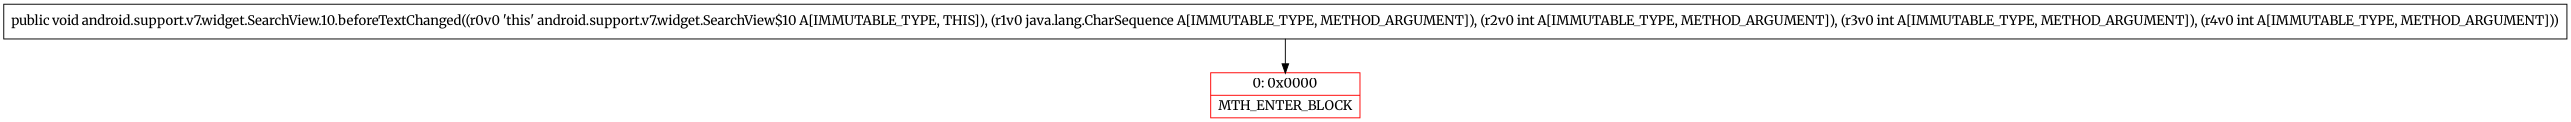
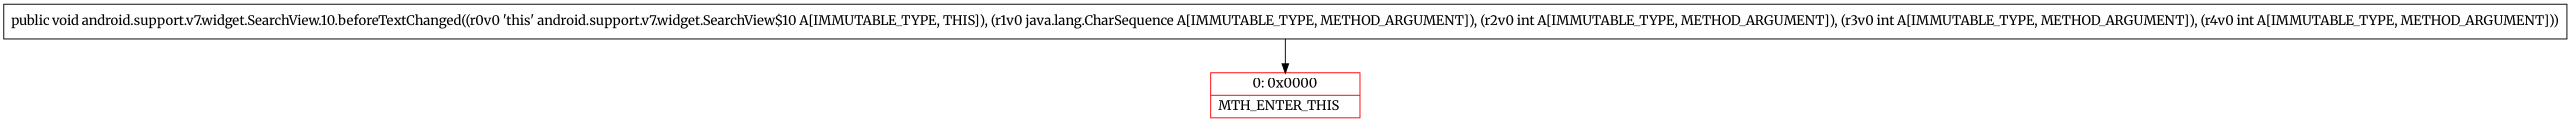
node "0: 0x0000": text "MTH_ENTER_BLOCK" -> "MTH_ENTER_THIS"
